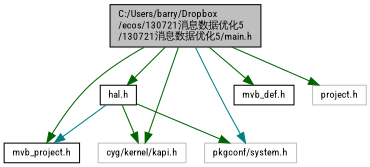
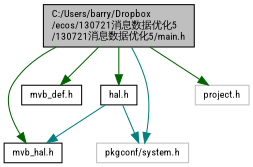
edge "hal.h" -> "pkgconf/system.h": color darkgreen -> teal
node "mvb_project.h": label "mvb_project.h" -> "mvb_hal.h"
node "cyg/kernel/kapi.h": removed
